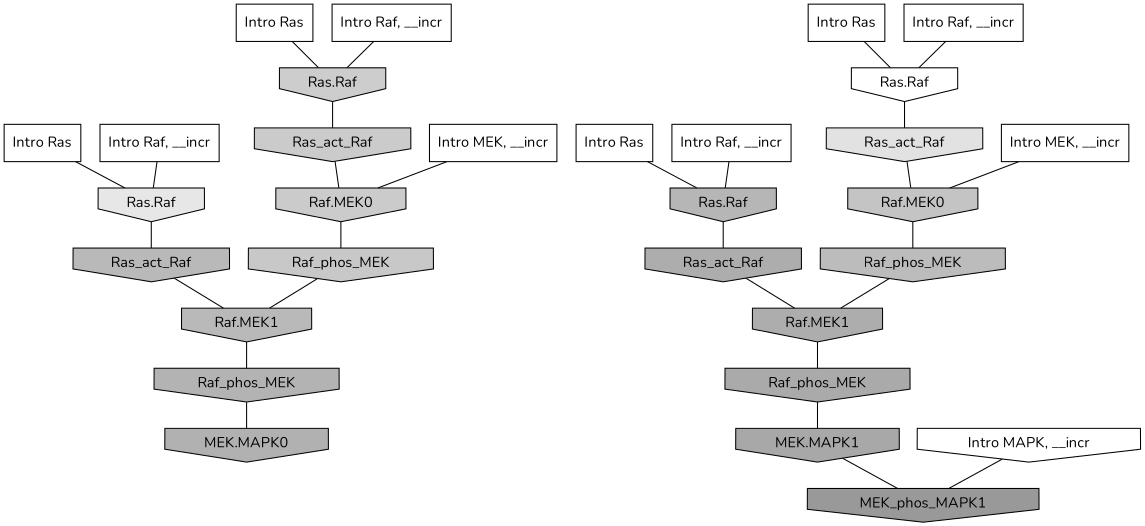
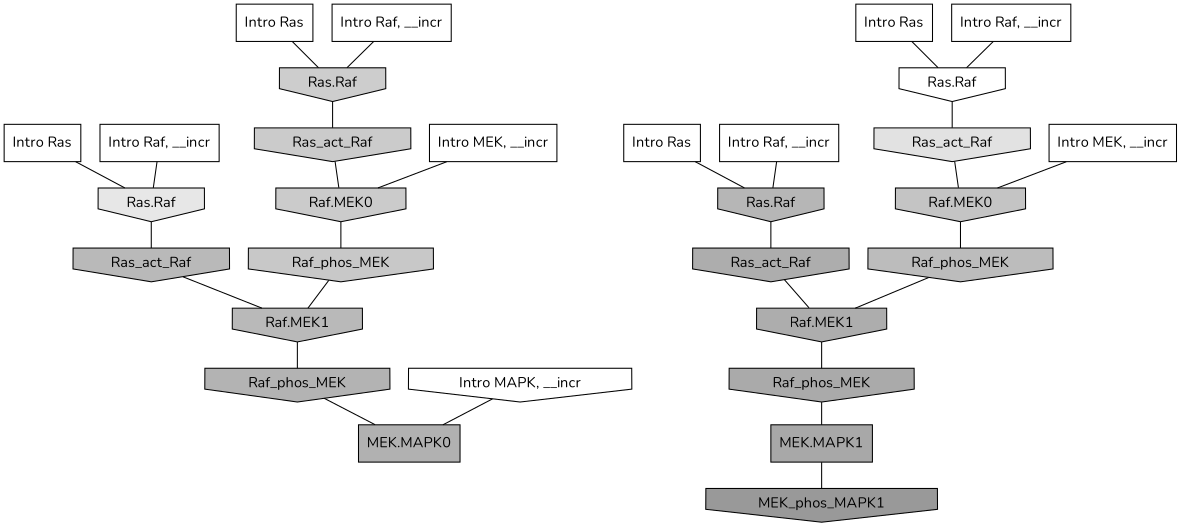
node "MEK.MAPK0": shape invhouse -> box
node "MEK.MAPK1": shape invhouse -> box
edge "Intro MAPK, __incr" -- "MEK_phos_MAPK1": now "Intro MAPK, __incr" -- "MEK.MAPK0"
